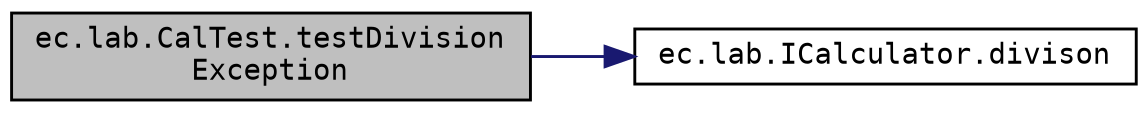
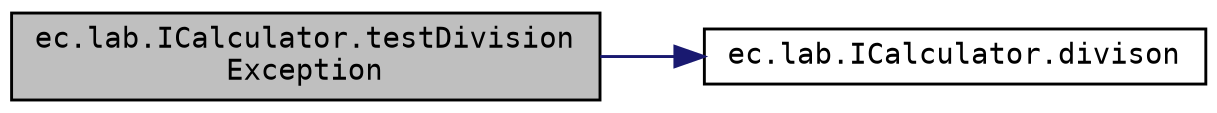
node "ec.lab.CalTest.testDivision Exception": label "ec.lab.CalTest.testDivision Exception" -> "ec.lab.ICalculator.testDivision Exception"
